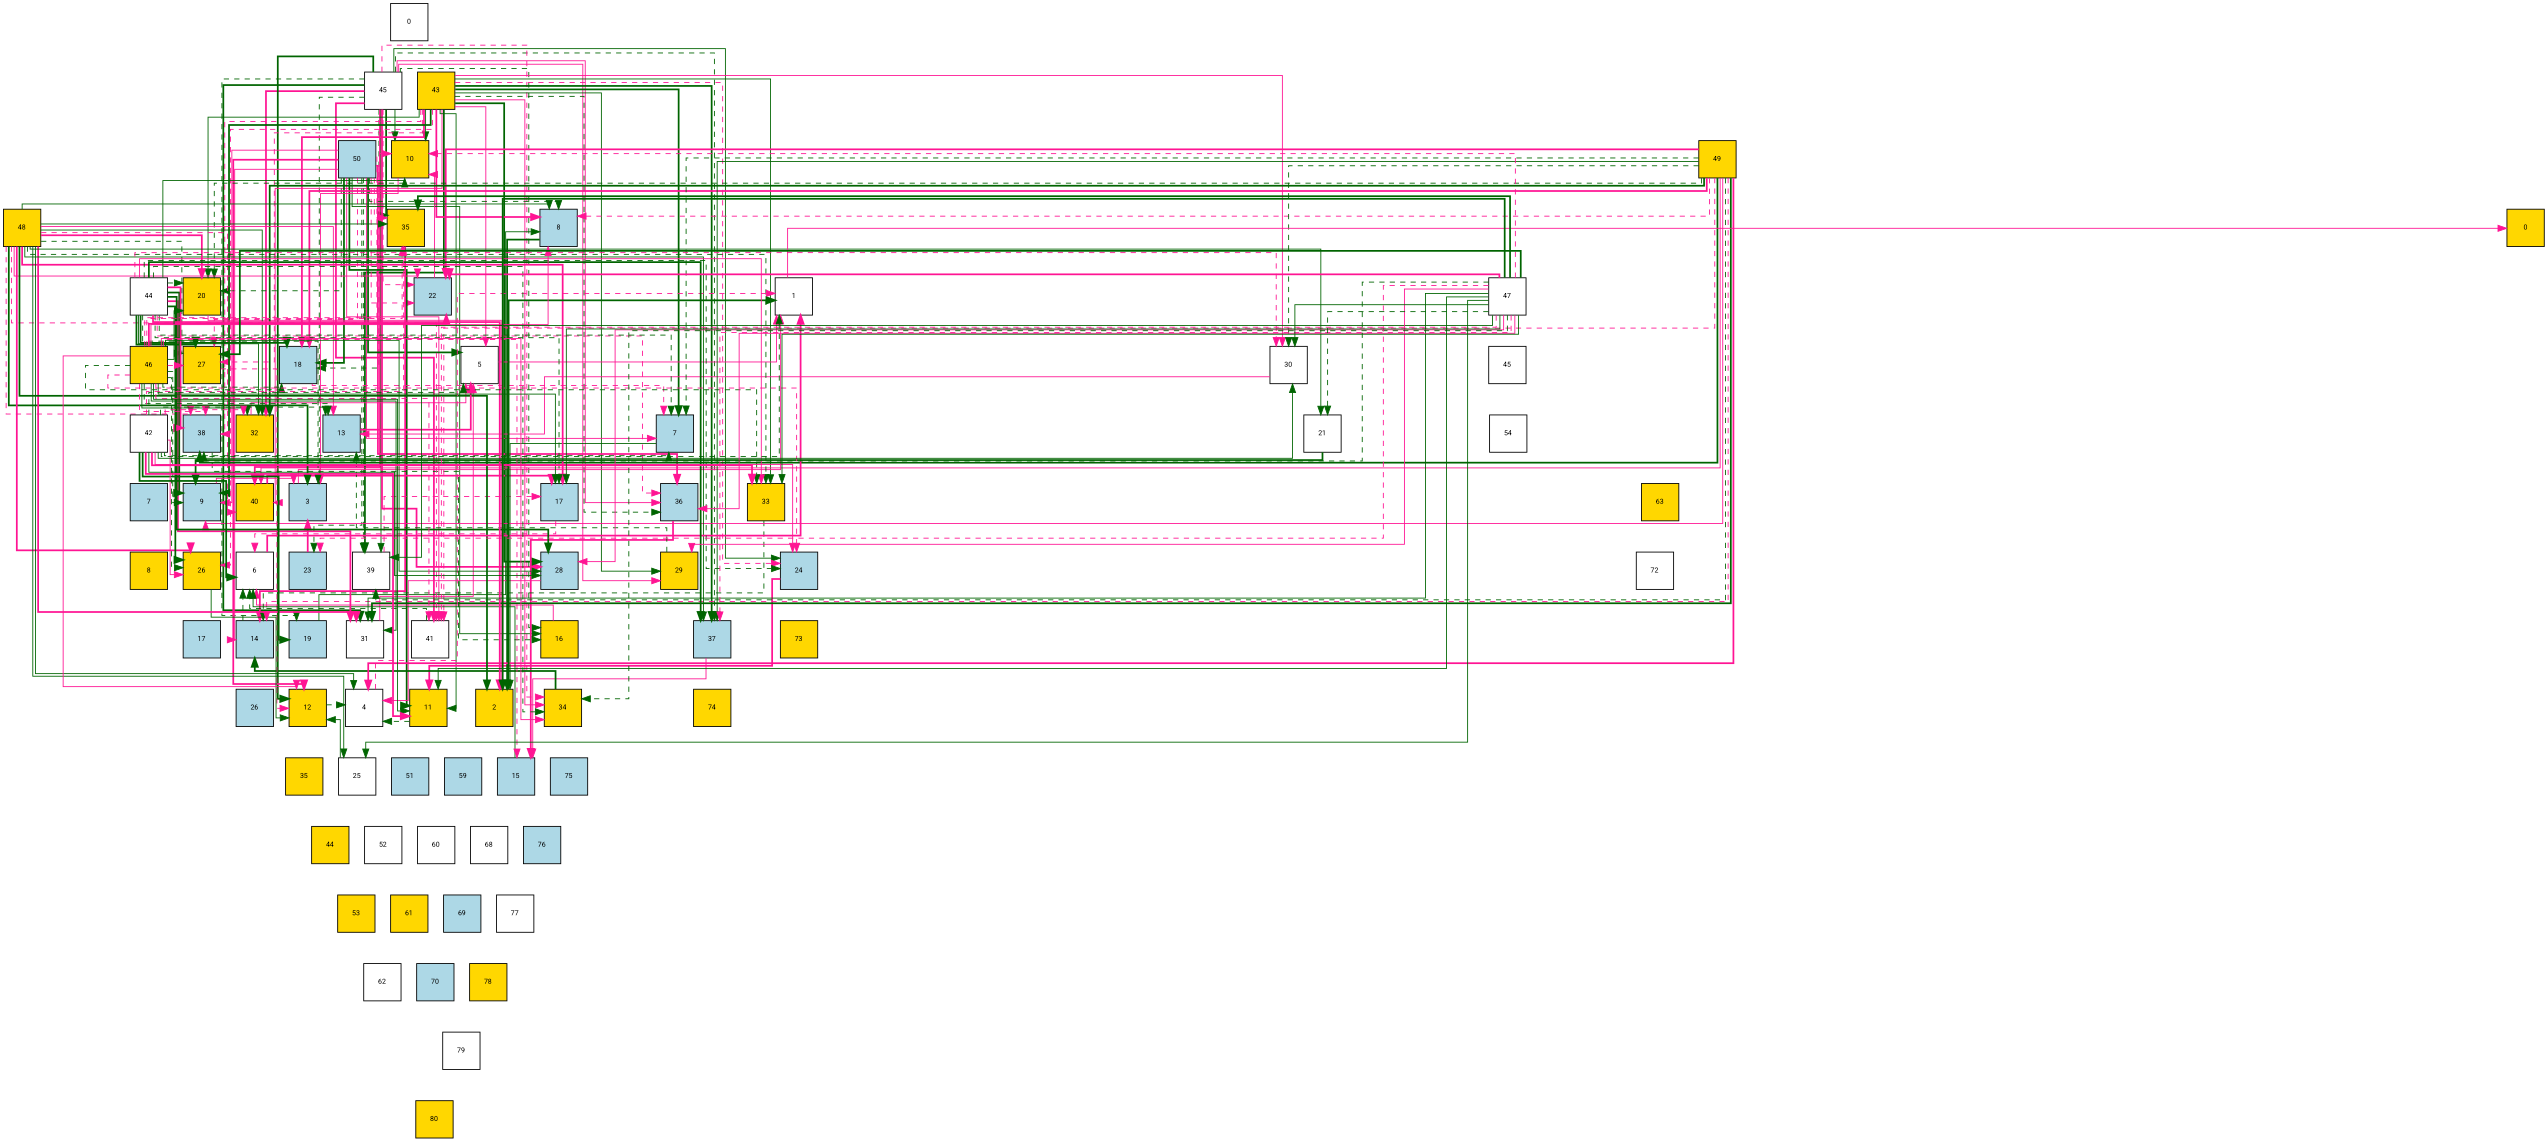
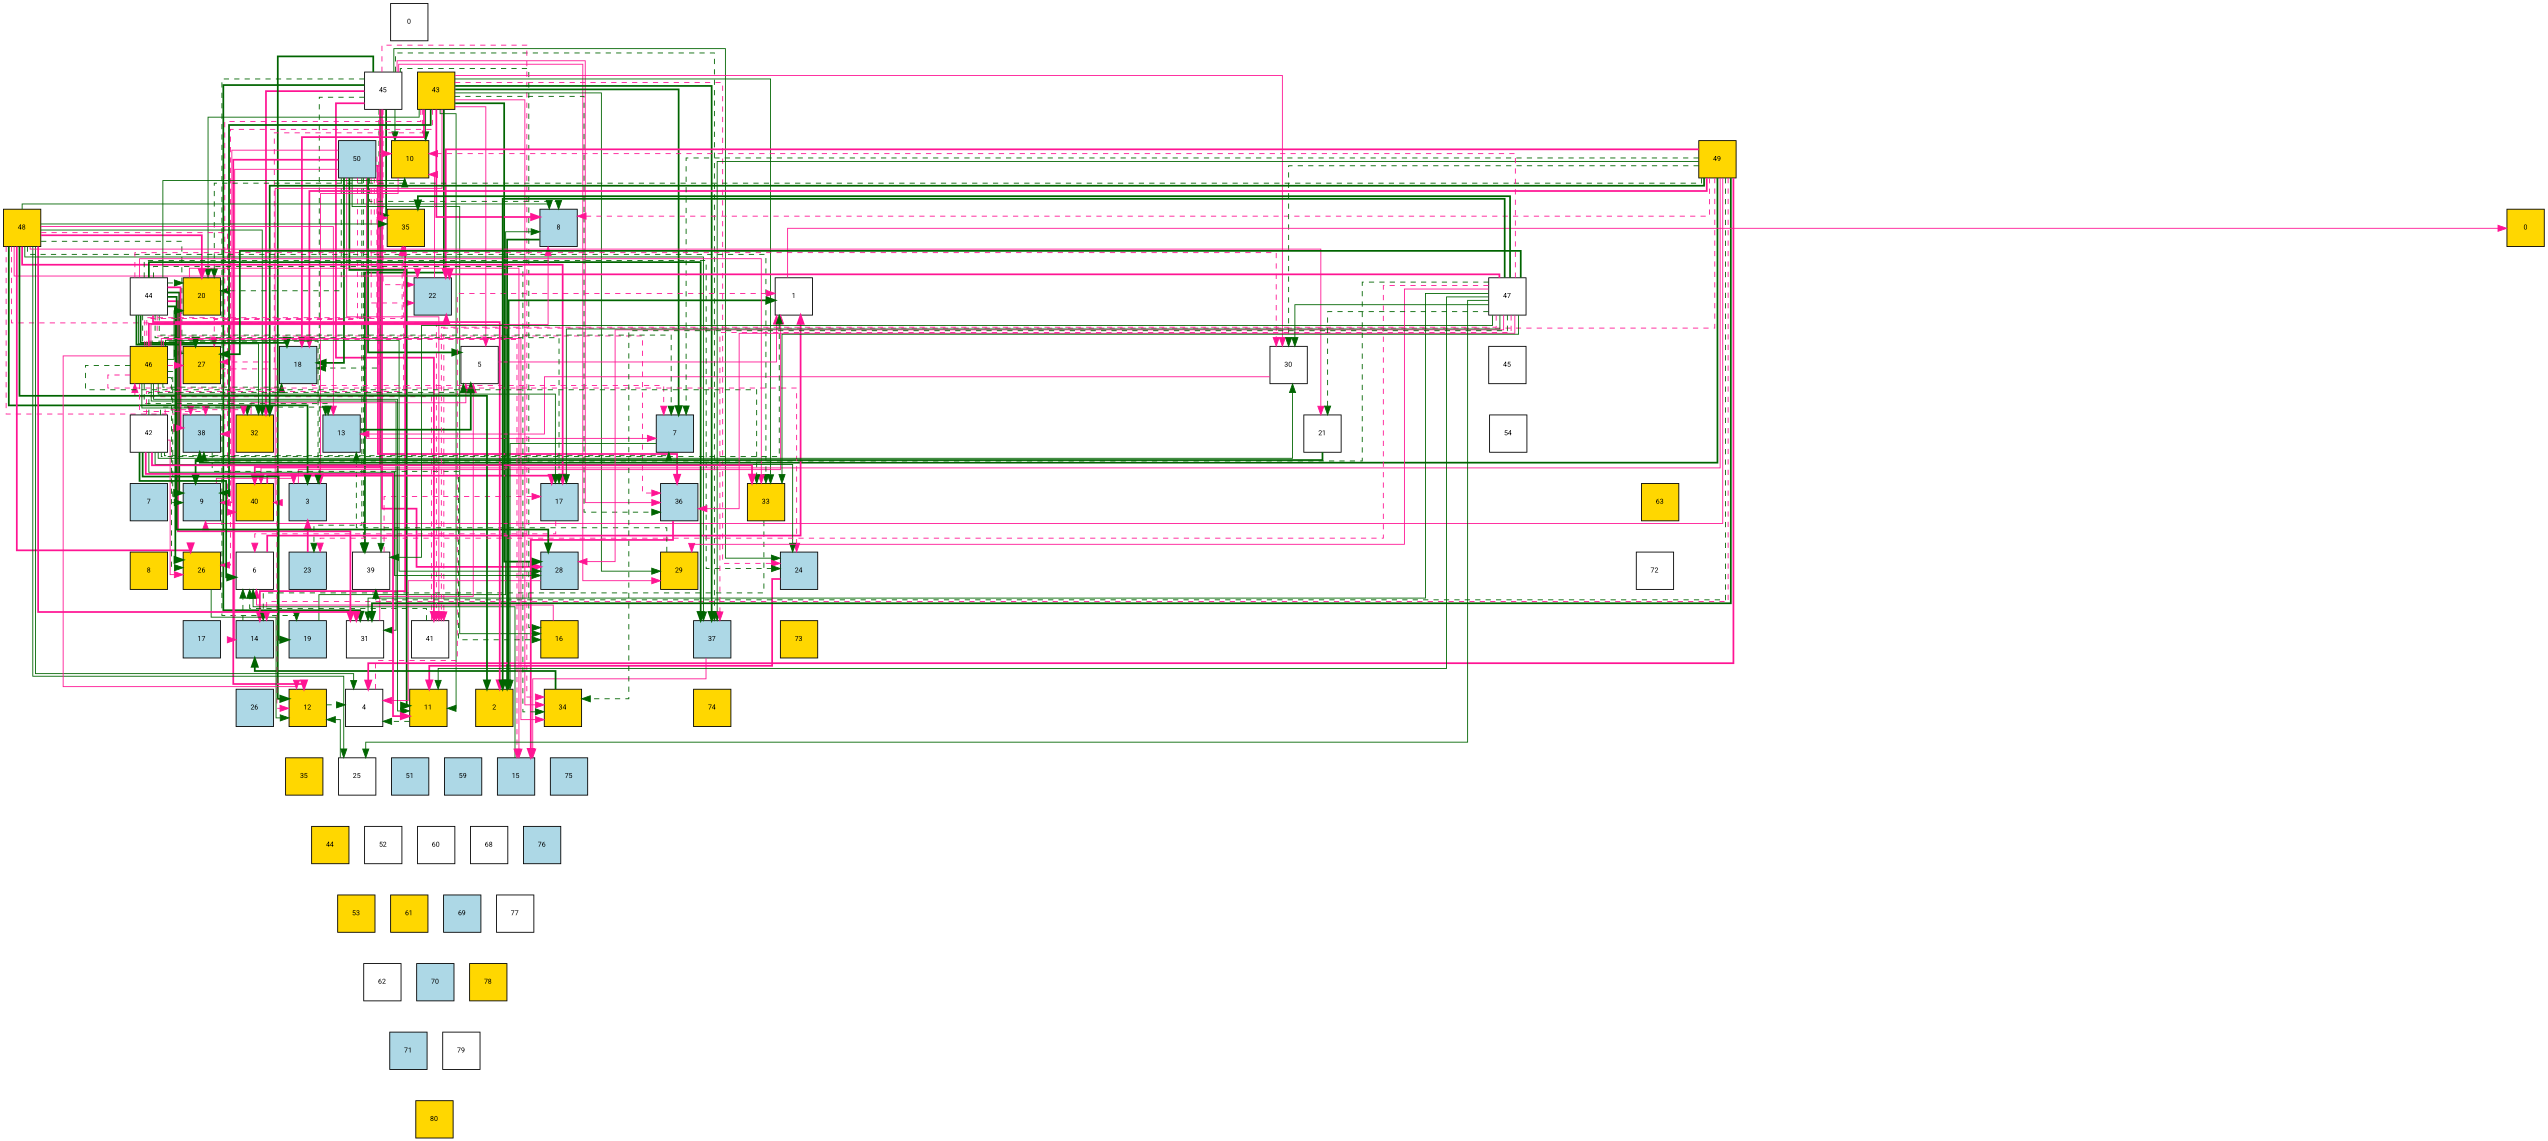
edge "48" -> "21": color darkgreen -> deeppink
edge "20" -> "2": now "20" -> "15"
edge "46" -> "41": reversed
edge "13" -> "5": color deeppink -> darkgreen
edge "42" -> "24": color deeppink -> darkgreen
node "71": added
